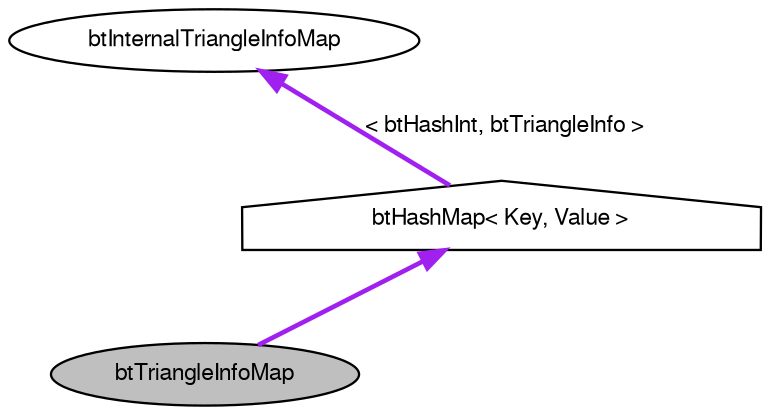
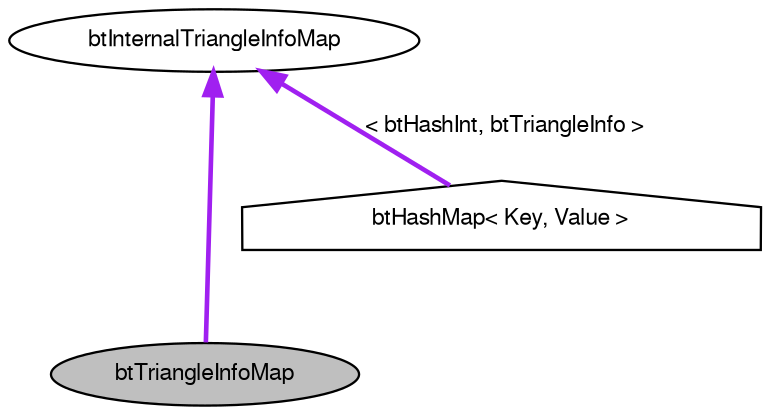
edge "btTriangleInfoMap" -> "btHashMap< Key, Value >": now "btTriangleInfoMap" -> "btInternalTriangleInfoMap"
